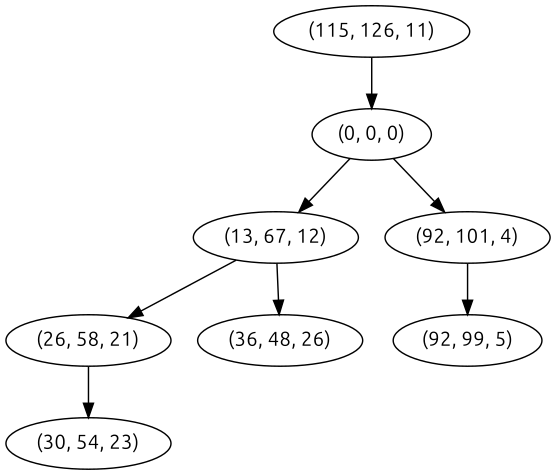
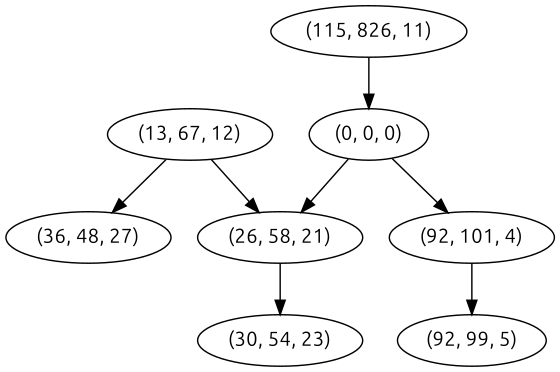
node "(115, 126, 11)": label "(115, 126, 11)" -> "(115, 826, 11)"
edge "(0, 0, 0)" -> "(13, 67, 12)": now "(0, 0, 0)" -> "(26, 58, 21)"
node "(36, 48, 26)": label "(36, 48, 26)" -> "(36, 48, 27)"
